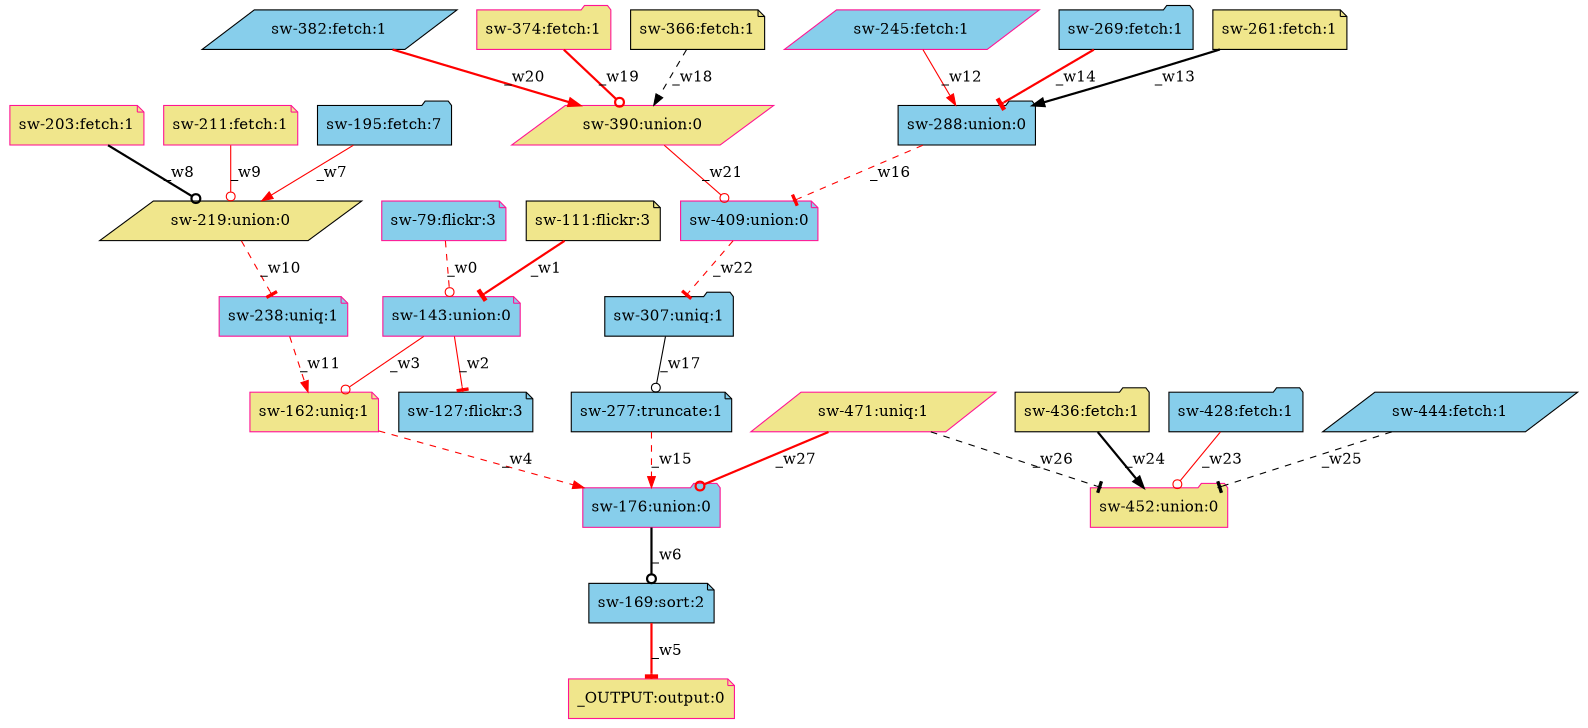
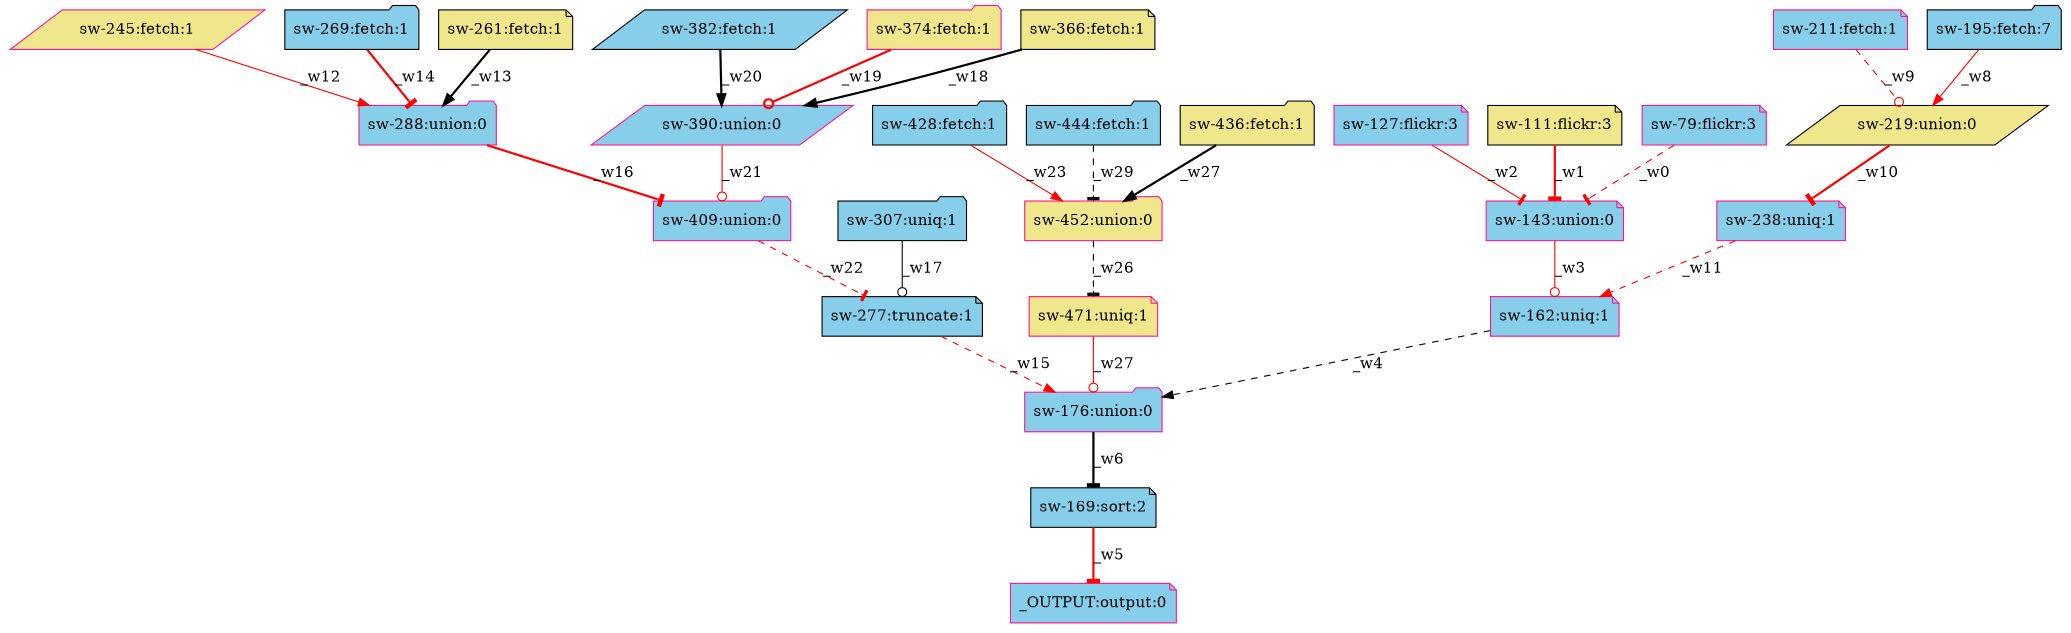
node "sw-245:fetch:1": fillcolor skyblue -> khaki
edge "sw-366:fetch:1" -> "sw-390:union:0": style dashed -> bold
edge "sw-382:fetch:1" -> "sw-390:union:0": color red -> black
node "sw-203:fetch:1": removed
node "sw-211:fetch:1": fillcolor khaki -> skyblue
node "sw-390:union:0": fillcolor khaki -> skyblue
node "sw-288:union:0": color black -> deeppink
edge "sw-211:fetch:1" -> "sw-219:union:0": style solid -> dashed
edge "sw-288:union:0" -> "sw-409:union:0": style dashed -> bold
edge "sw-195:fetch:7" -> "sw-219:union:0": label "_w7" -> "_w8"
node "sw-409:union:0": shape note -> folder
edge "sw-79:flickr:3" -> "sw-143:union:0": arrowhead odot -> tee
edge "sw-219:union:0" -> "sw-238:uniq:1": style dashed -> bold
edge "sw-409:union:0" -> "sw-307:uniq:1": now "sw-409:union:0" -> "sw-277:truncate:1"
edge "sw-143:union:0" -> "sw-127:flickr:3": reversed
node "sw-162:uniq:1": fillcolor khaki -> skyblue
node "sw-127:flickr:3": color black -> deeppink
node "sw-471:uniq:1": shape parallelogram -> note
node "sw-444:fetch:1": shape parallelogram -> folder
edge "sw-428:fetch:1" -> "sw-452:union:0": arrowhead odot -> normal
edge "sw-162:uniq:1" -> "sw-176:union:0": color red -> black
edge "sw-471:uniq:1" -> "sw-176:union:0": style bold -> solid
edge "sw-471:uniq:1" -> "sw-452:union:0": reversed
edge "sw-436:fetch:1" -> "sw-452:union:0": label "_w24" -> "_w27"
edge "sw-444:fetch:1" -> "sw-452:union:0": label "_w25" -> "_w29"
edge "sw-176:union:0" -> "sw-169:sort:2": arrowhead odot -> tee
node "_OUTPUT:output:0": fillcolor khaki -> skyblue
